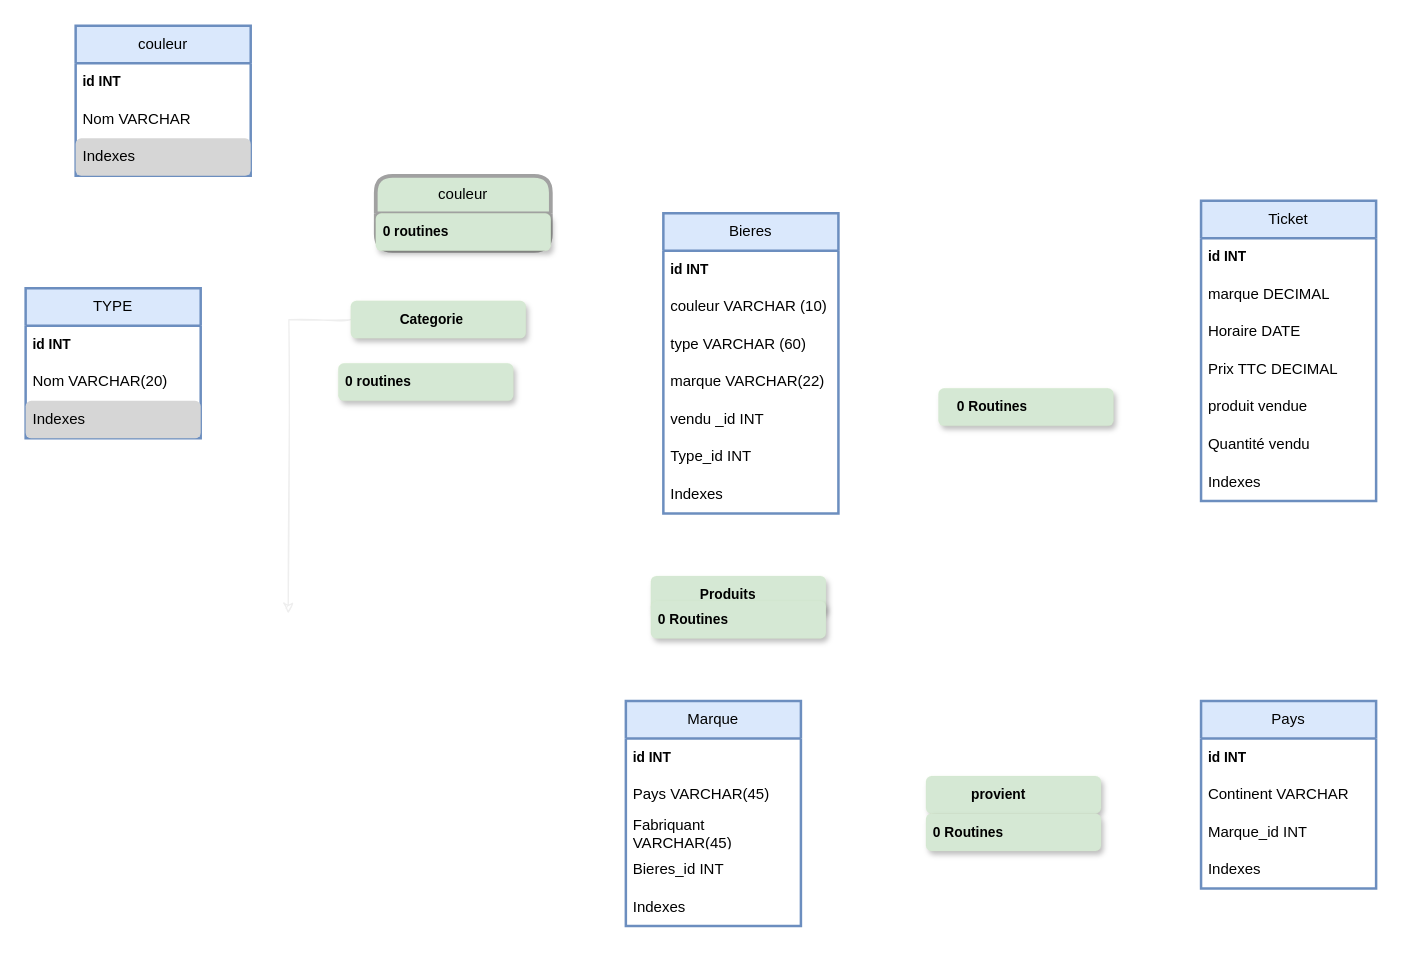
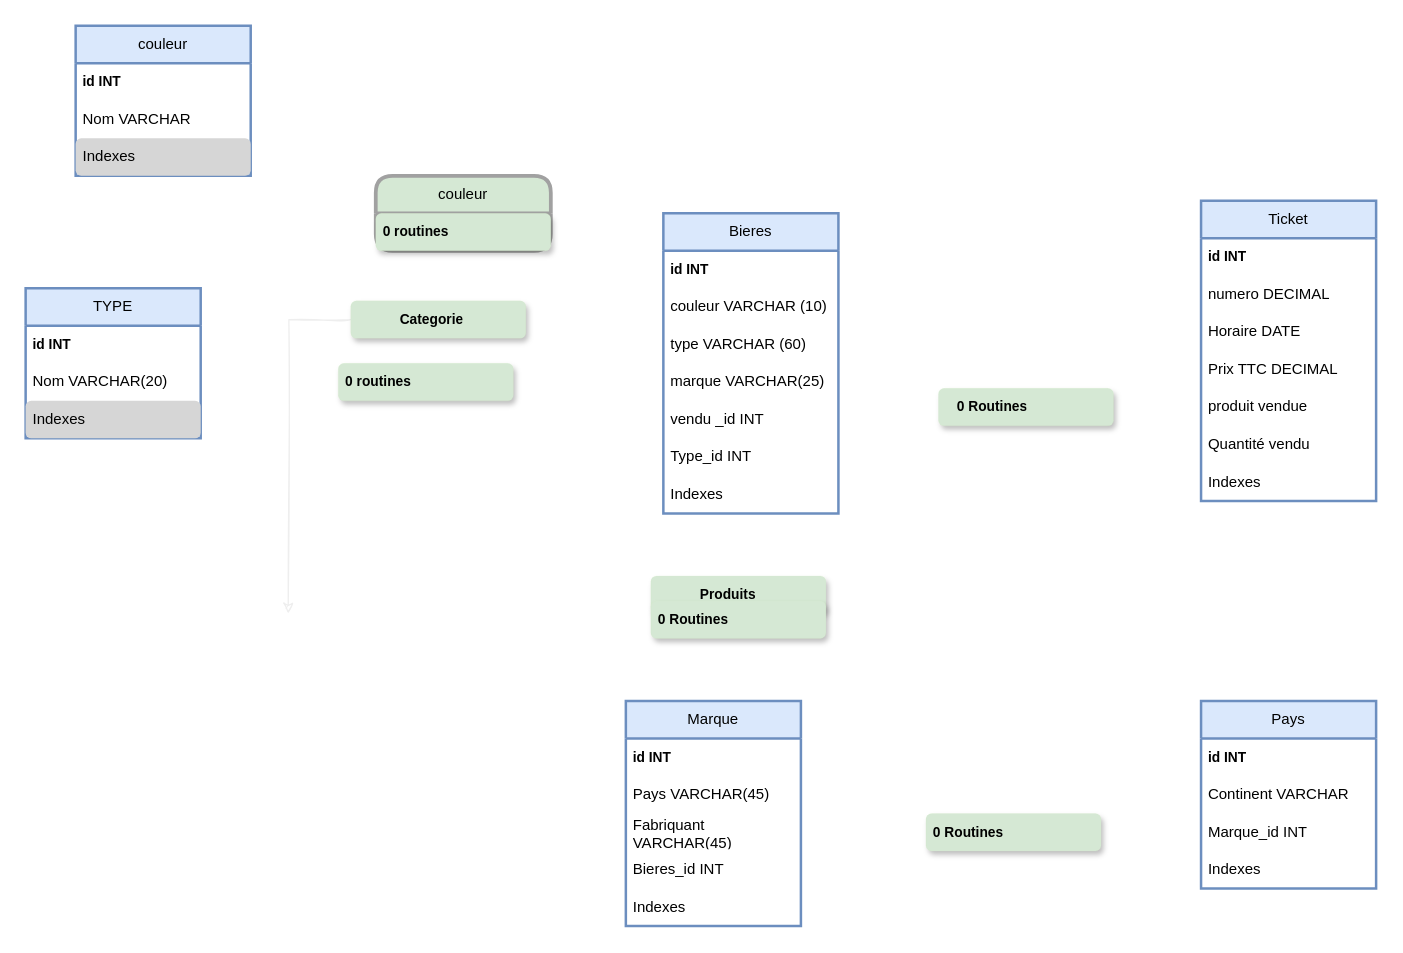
node "marque DECIMAL": label "marque DECIMAL" -> "numero DECIMAL"
node "marque VARCHAR(22)": label "marque VARCHAR(22)" -> "marque VARCHAR(25)"
node "provient": removed
